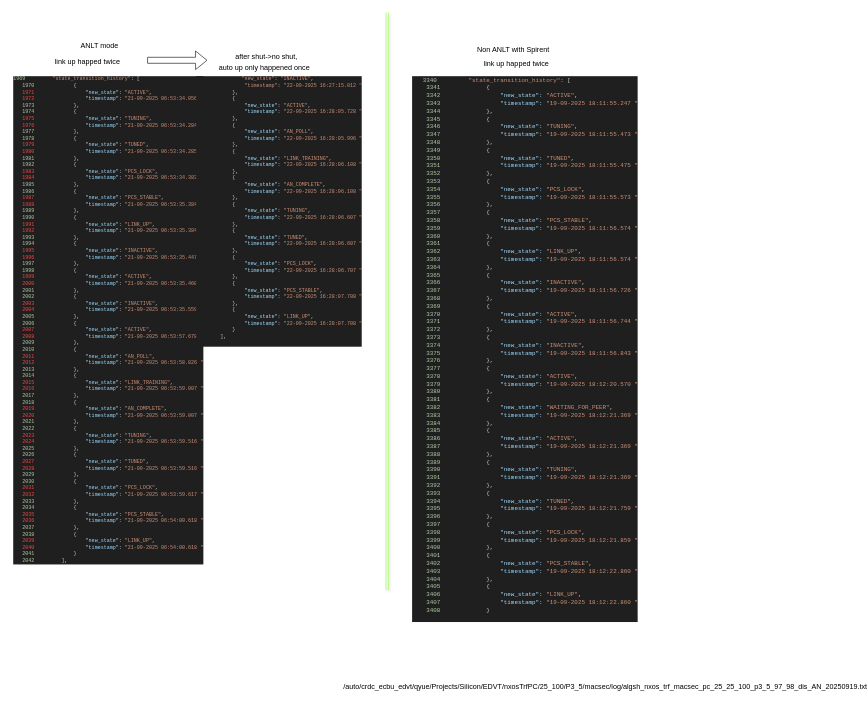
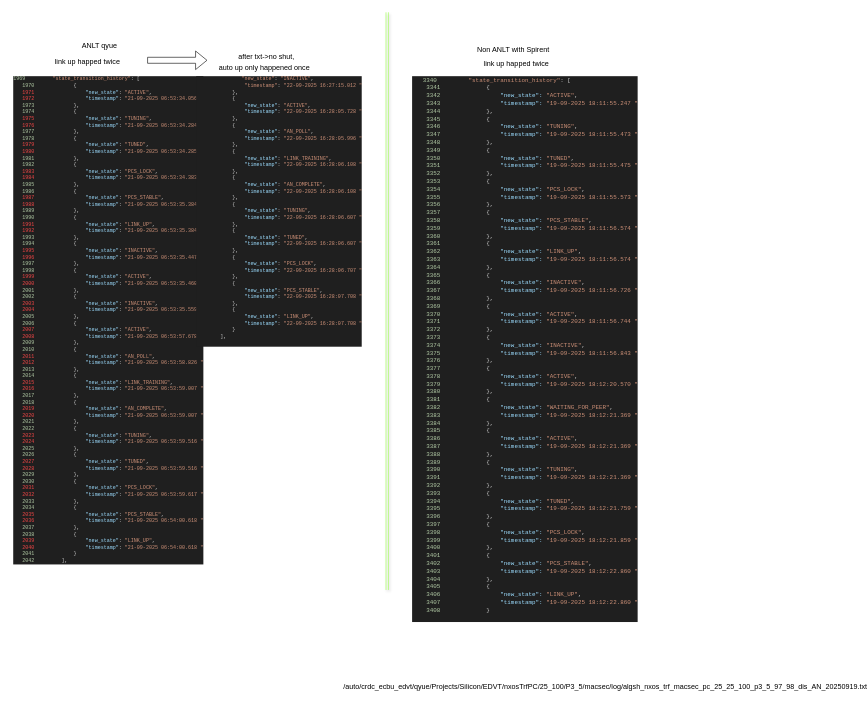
node "ANLT mode": label "ANLT mode" -> "ANLT qyue"
node "after shut->no shut,": label "after shut->no shut," -> "after txt->no shut,"
